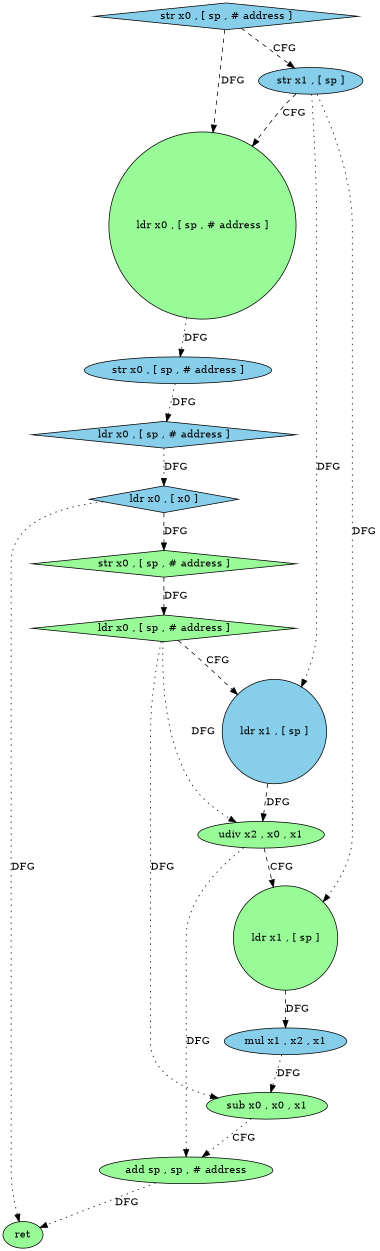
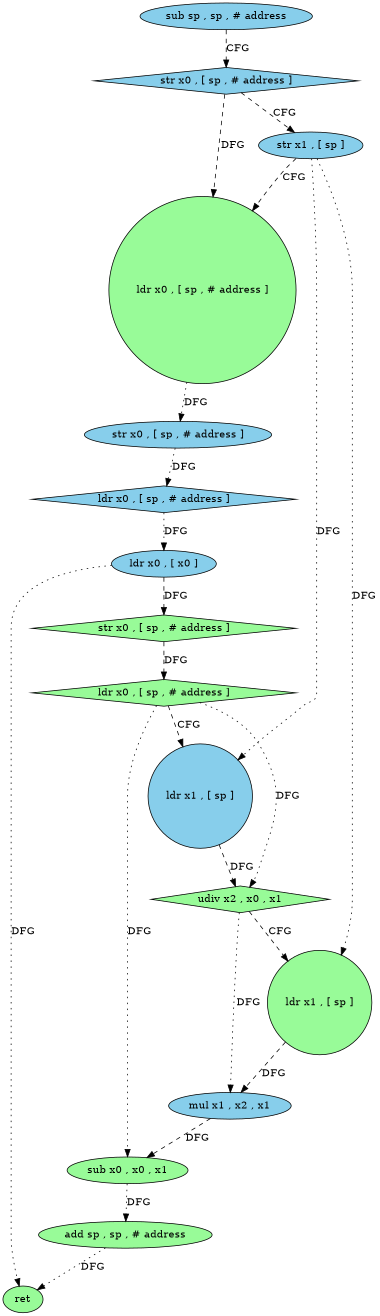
node "sub sp , sp , # address": added
node "ldr x0 , [ x0 ]": shape diamond -> ellipse
node "udiv x2 , x0 , x1": shape ellipse -> diamond
edge "udiv x2 , x0 , x1" -> "add sp , sp , # address": now "udiv x2 , x0 , x1" -> "mul x1 , x2 , x1"
edge "mul x1 , x2 , x1" -> "sub x0 , x0 , x1": style dotted -> dashed
edge "sub x0 , x0 , x1" -> "add sp , sp , # address": label "CFG" -> "DFG"
